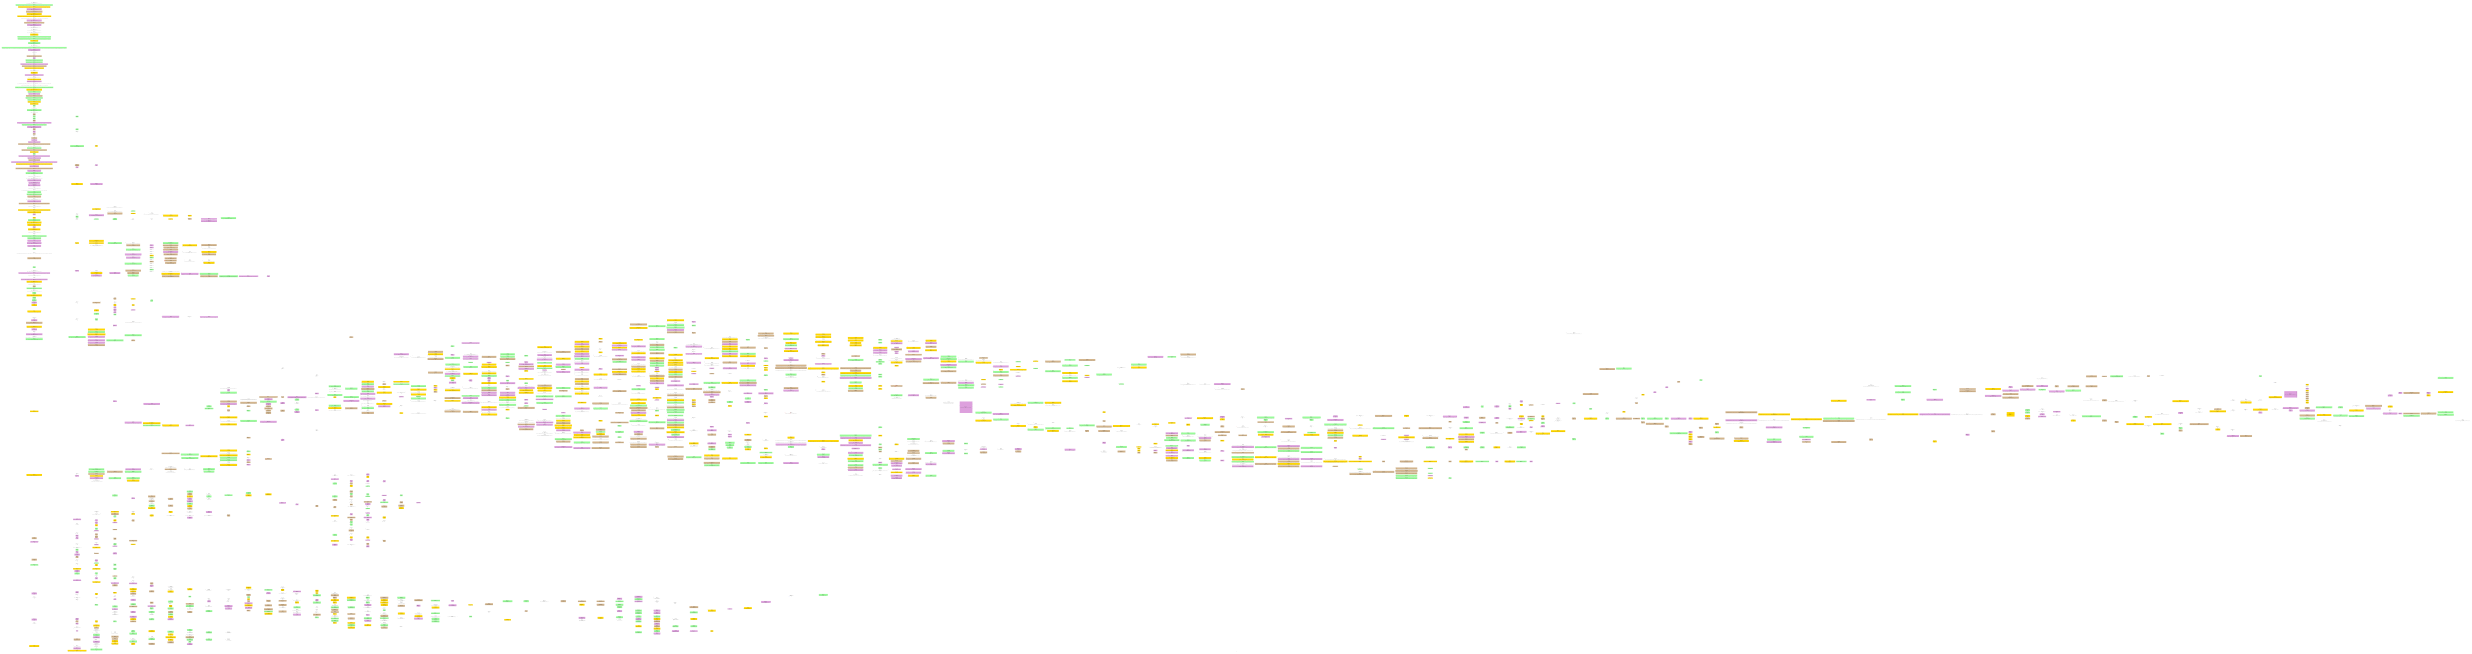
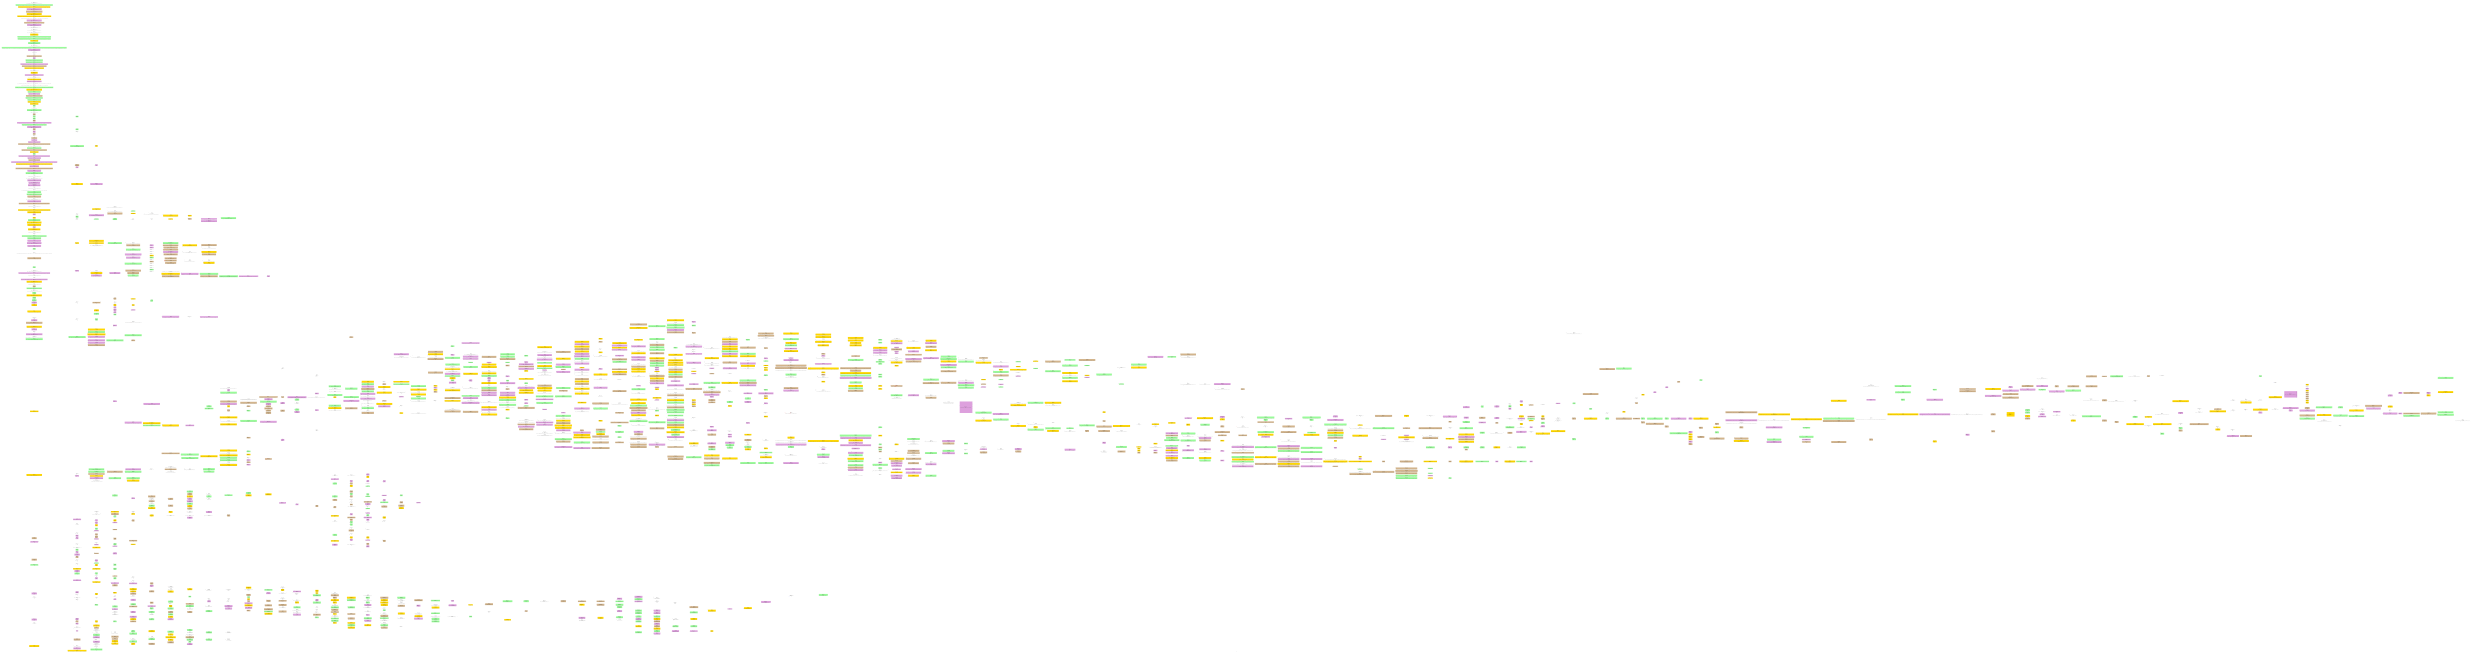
node "NodeID: 1762": fillcolor palegreen -> plum
